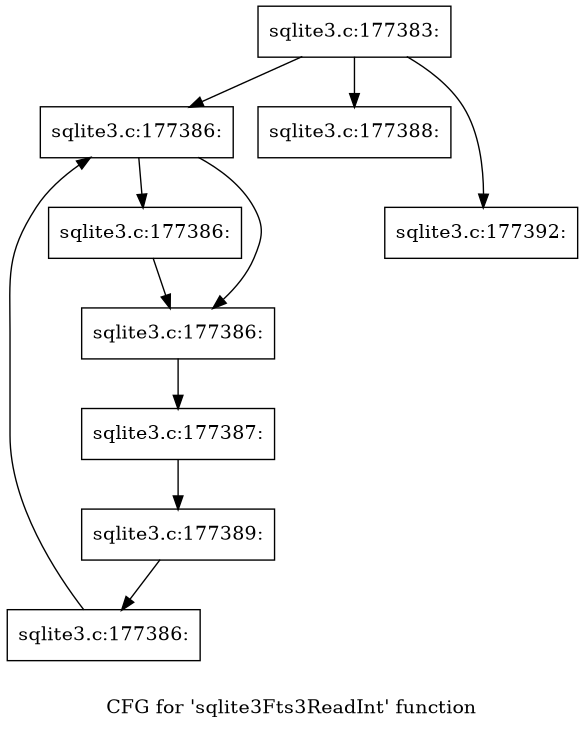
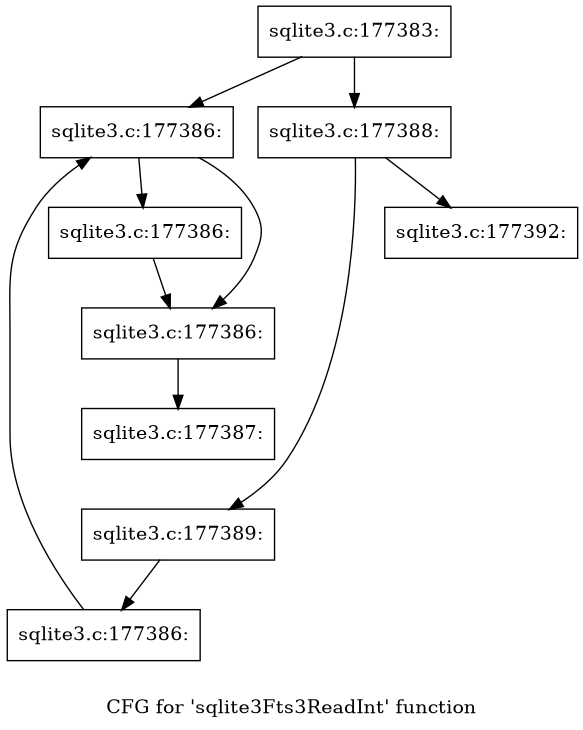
edge "sqlite3.c:177383:" -> "sqlite3.c:177392:": now "sqlite3.c:177388:" -> "sqlite3.c:177392:"
edge "sqlite3.c:177387:" -> "sqlite3.c:177389:": now "sqlite3.c:177388:" -> "sqlite3.c:177389:"
